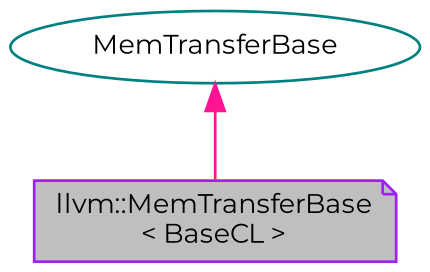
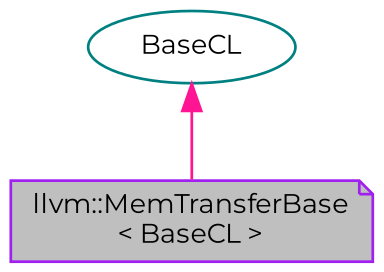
node "MemTransferBase": label "MemTransferBase" -> "BaseCL"
